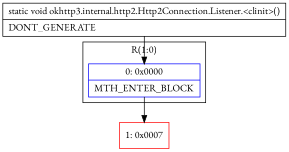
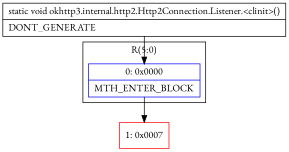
cluster "R(1:0)": label "R(1:0)" -> "R(5:0)"
